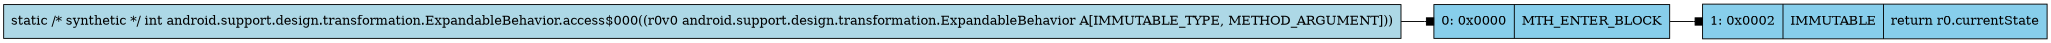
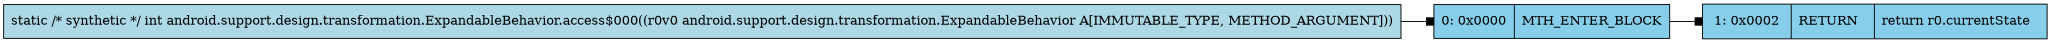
node "1: 0x0002": text "IMMUTABLE" -> "RETURN"
